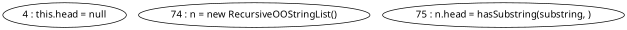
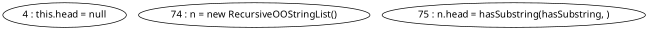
node "75 : n.head = hasSubstring(substring, )": label "75 : n.head = hasSubstring(substring, )" -> "75 : n.head = hasSubstring(hasSubstring, )"
